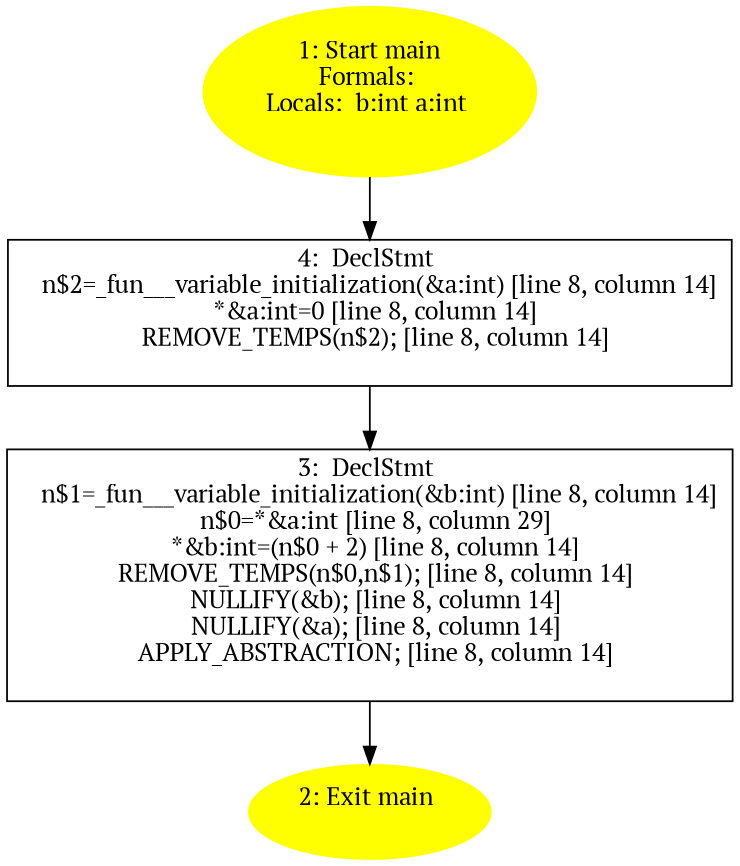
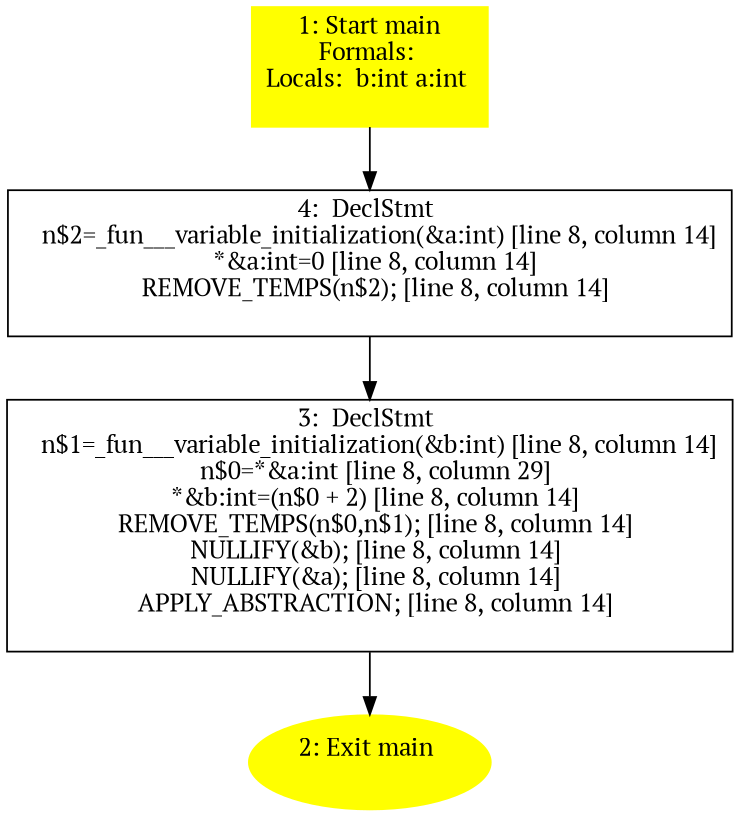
node "1: Start main Formals: Locals:  b:int a:int": shape ellipse -> box
